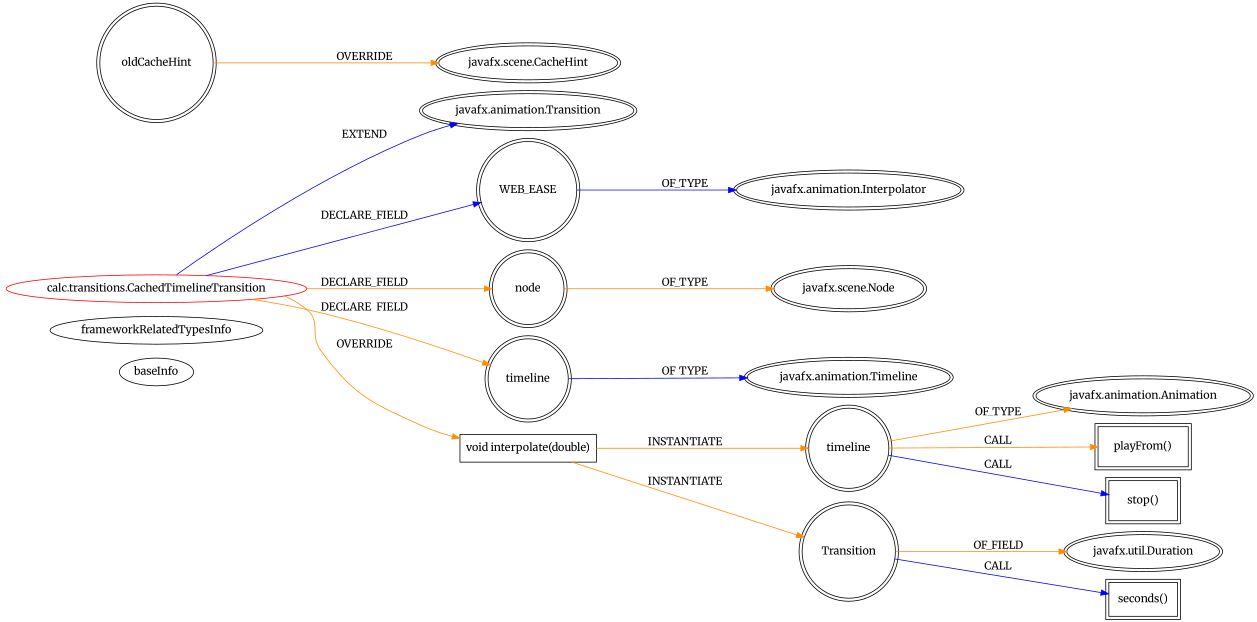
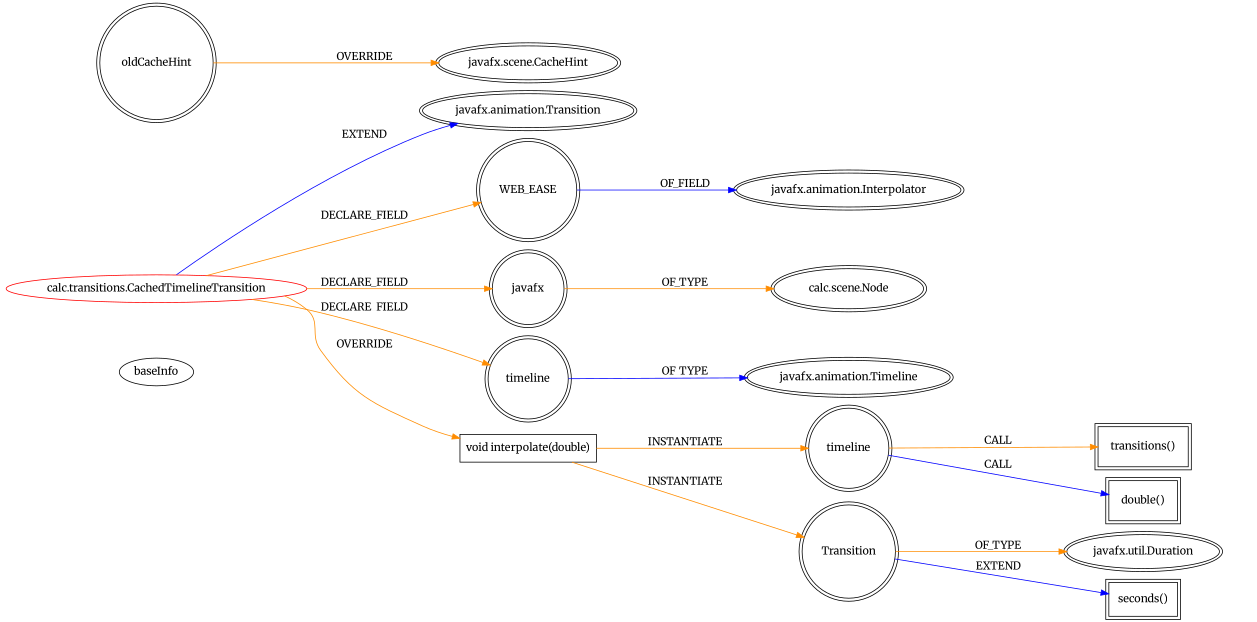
edge "WEB_EASE" -> "javafx.animation.Interpolator": label "OF_TYPE" -> "OF_FIELD"
edge "calc.transitions.CachedTimelineTransition" -> "WEB_EASE": color blue -> darkorange
node "node": label "node" -> "javafx"
node "javafx.scene.Node": label "javafx.scene.Node" -> "calc.scene.Node"
node "frameworkRelatedTypesInfo": removed
node "javafx.animation.Animation": removed
node "playFrom()": label "playFrom()" -> "transitions()"
node "stop()": label "stop()" -> "double()"
edge "Transition" -> "javafx.util.Duration": label "OF_FIELD" -> "OF_TYPE"
edge "Transition" -> "seconds()": label "CALL" -> "EXTEND"
